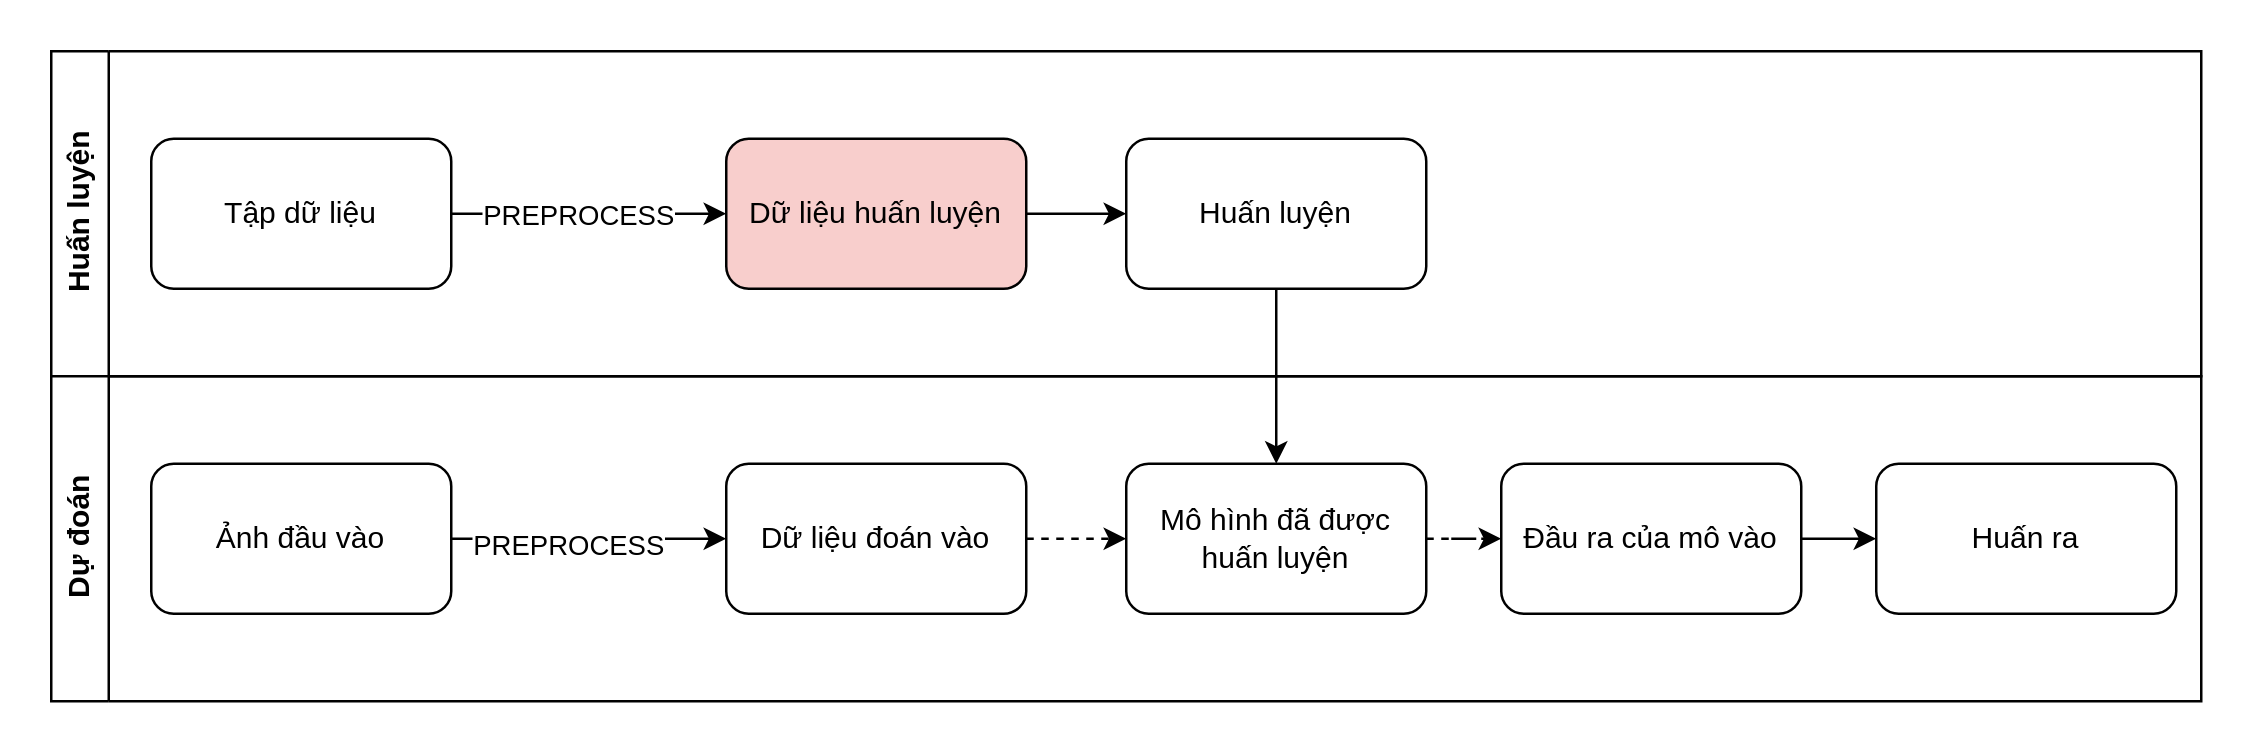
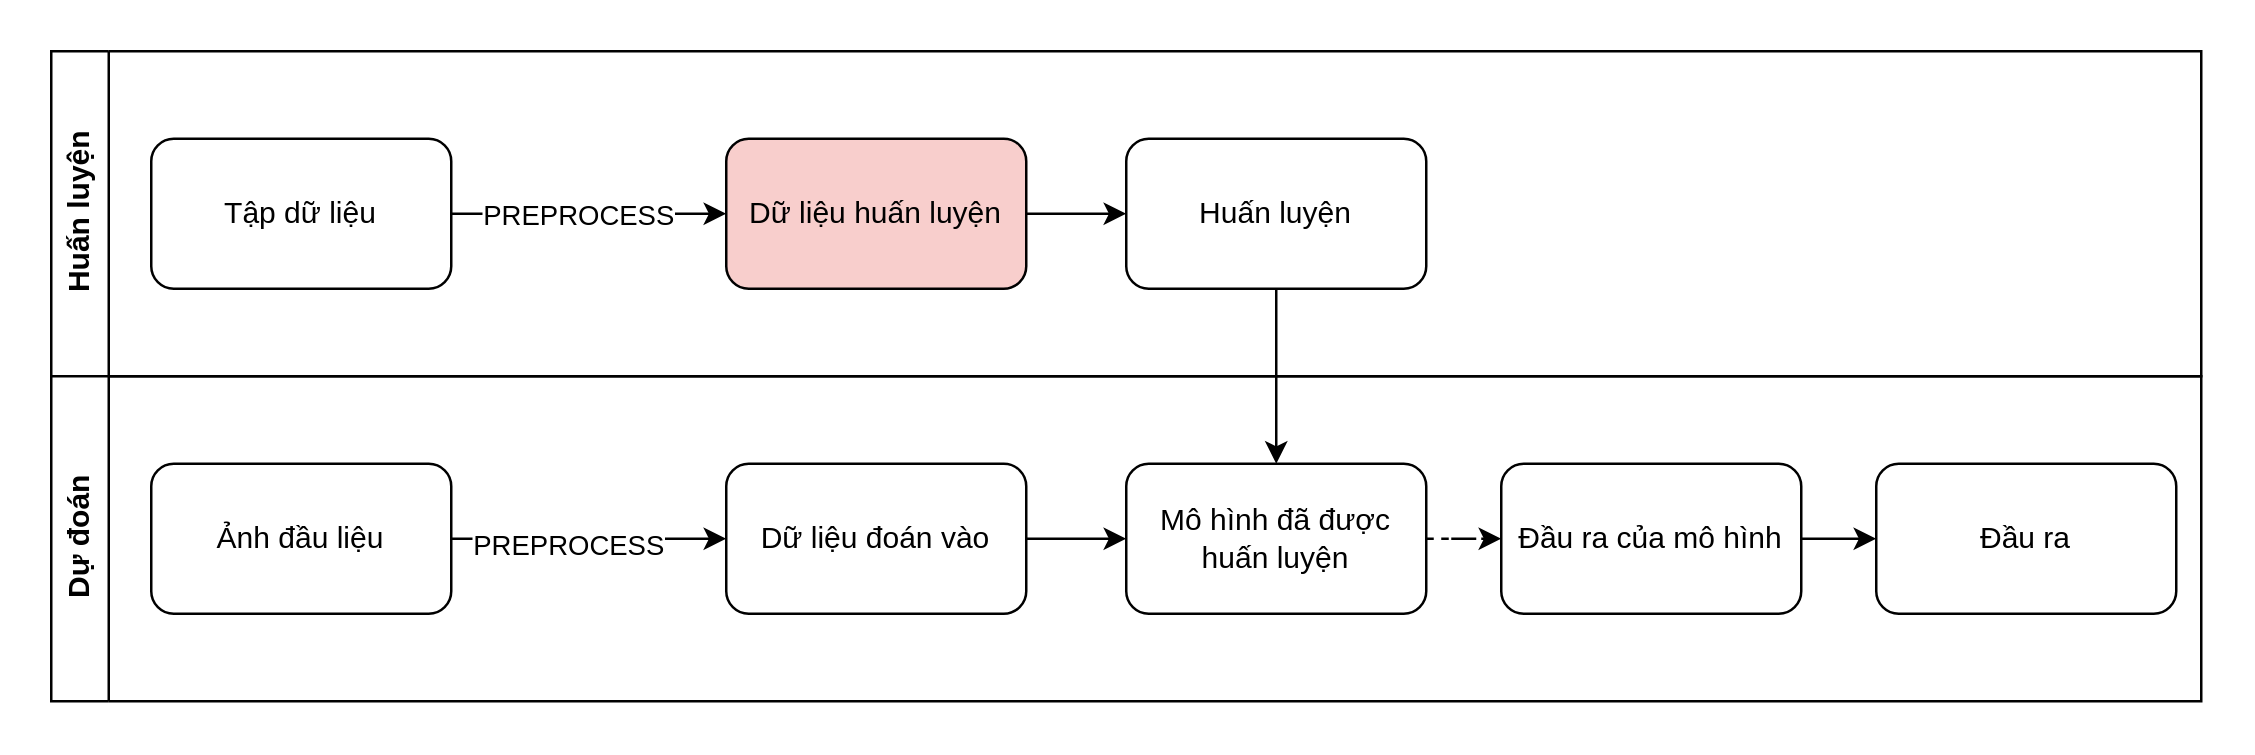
node "Ảnh đầu vào": label "Ảnh đầu vào" -> "Ảnh đầu liệu"
edge "Dữ liệu đoán vào" -> "Mô hình đã được huấn luyện": style dashed -> solid
node "Đầu ra của mô vào": label "Đầu ra của mô vào" -> "Đầu ra của mô hình"
node "Huấn ra": label "Huấn ra" -> "Đầu ra"
